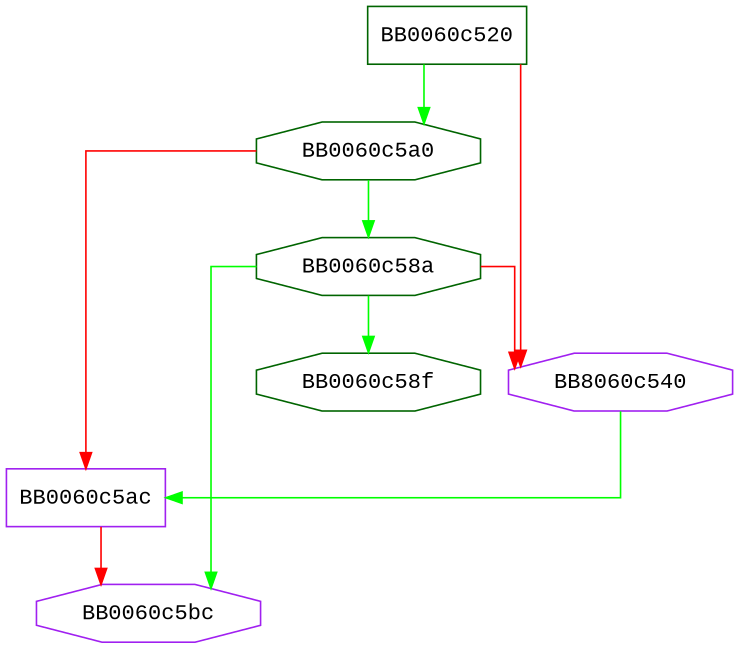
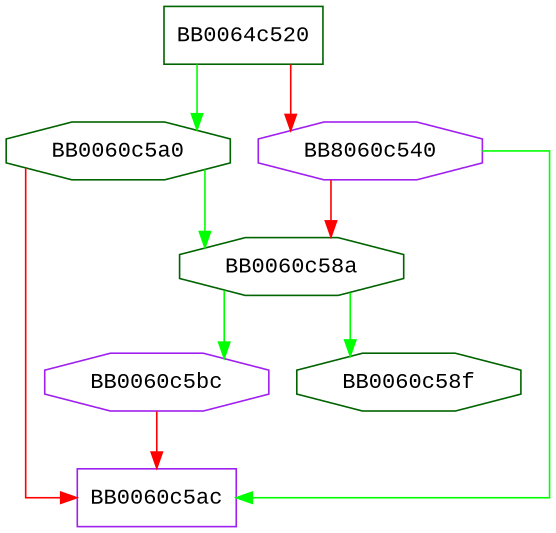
node "BB0060c520": label "BB0060c520" -> "BB0064c520"
edge "BB0060c58a" -> "BB8060c540": reversed
edge "BB0060c5ac" -> "BB0060c5bc": reversed
